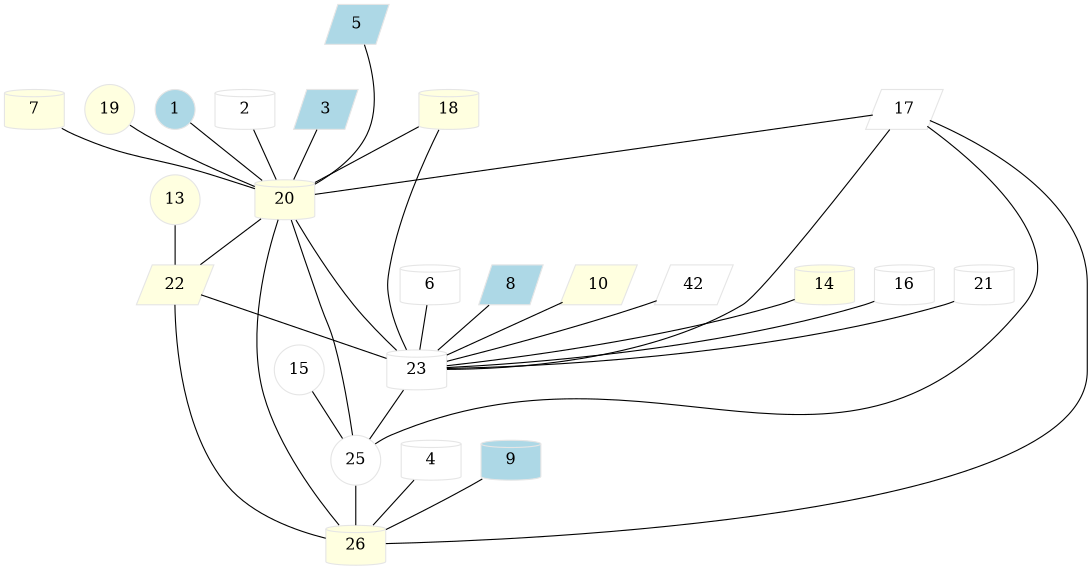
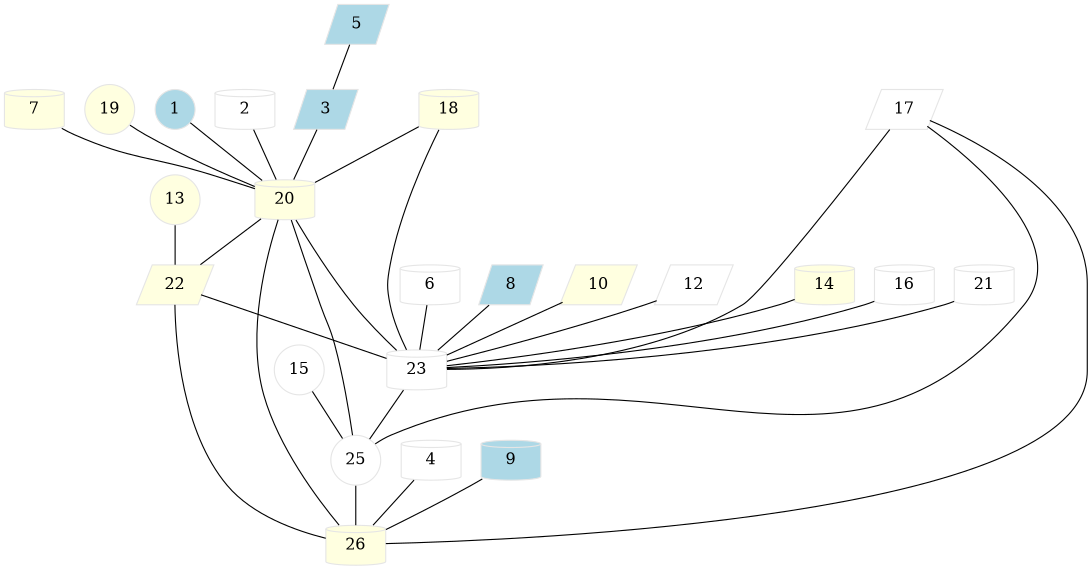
edge "5" -- "20": now "5" -- "3"
edge "17" -- "20": removed
node "42": label "42" -> "12"
